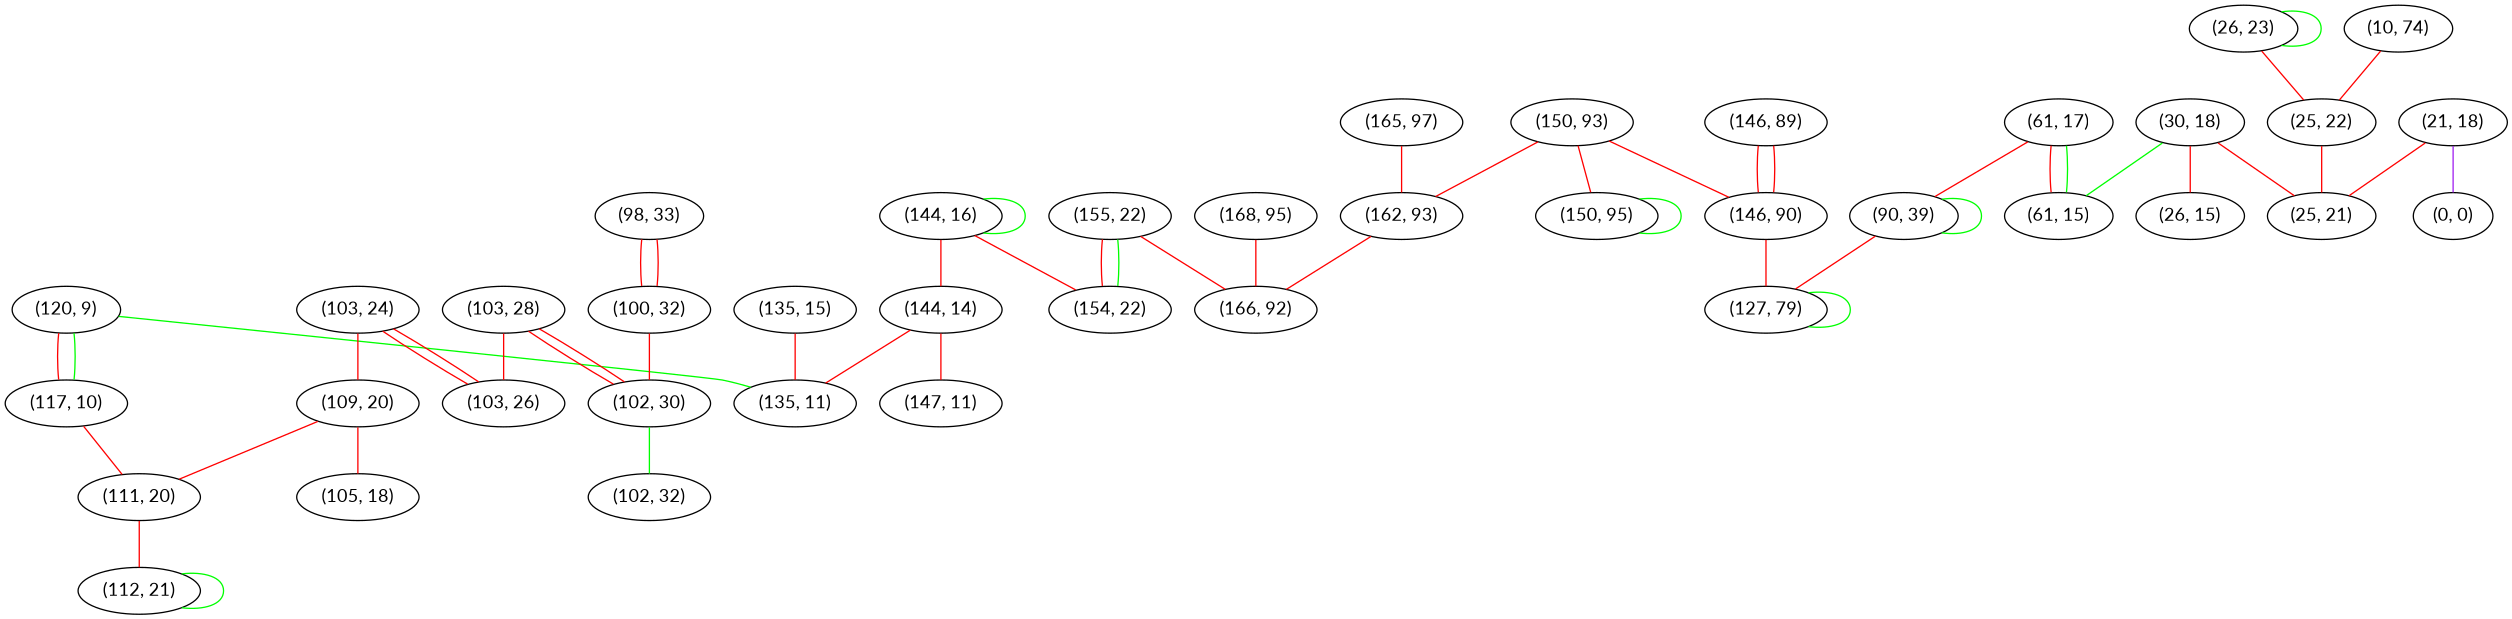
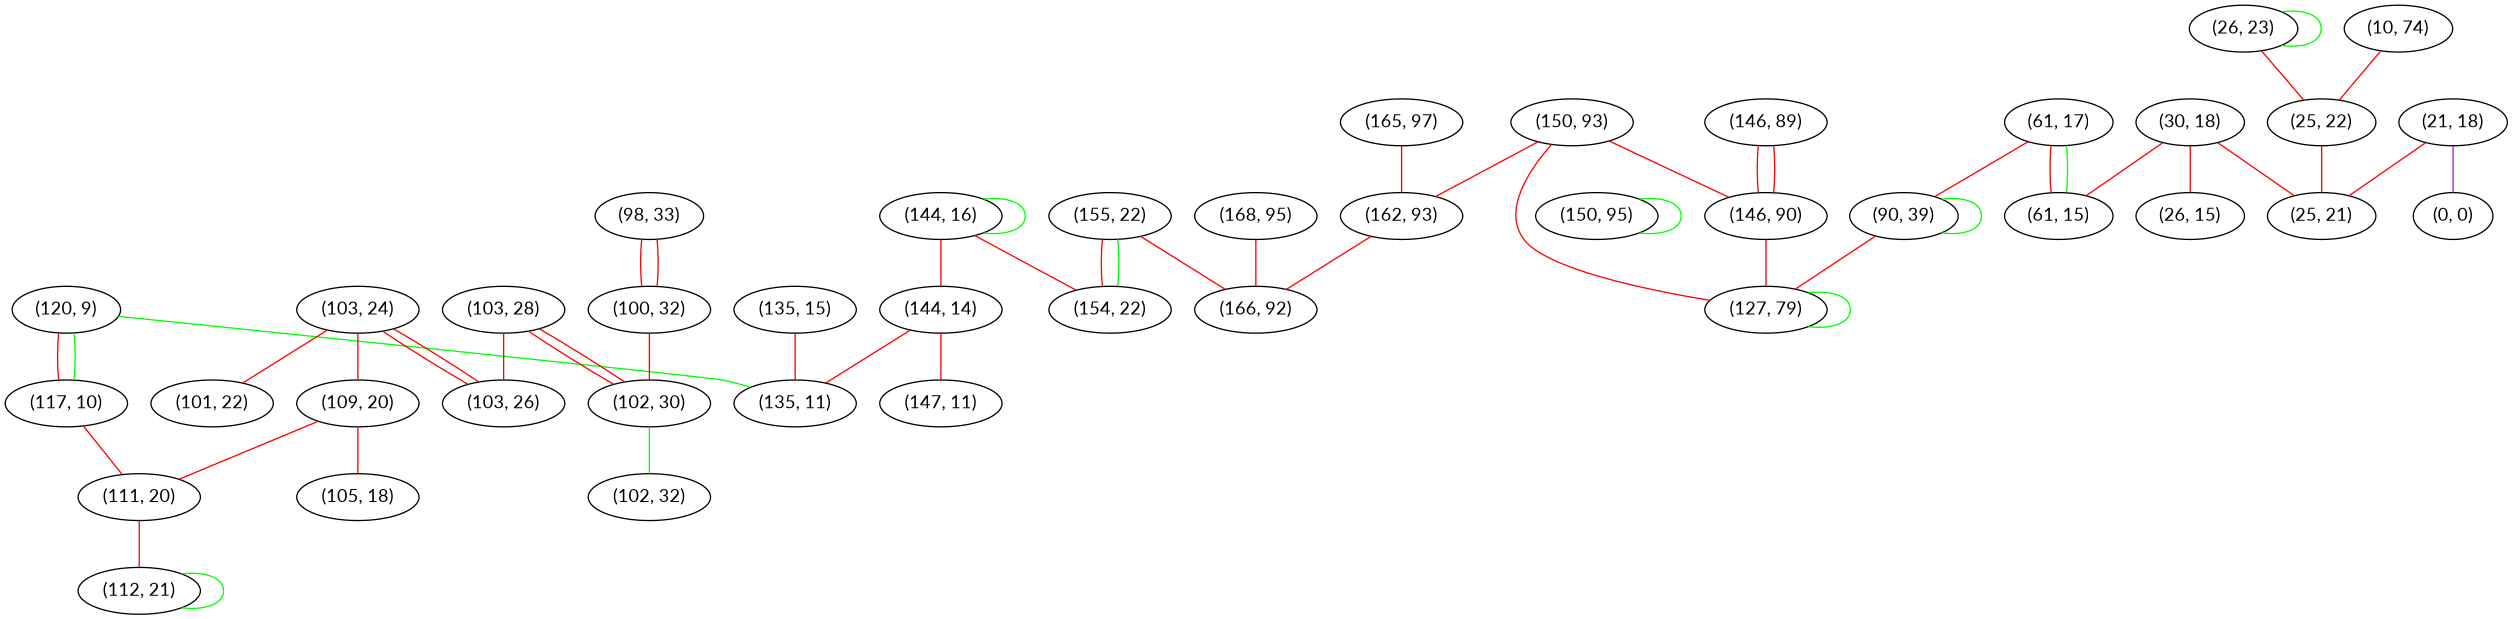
edge "(150, 93)" -- "(150, 95)": now "(150, 93)" -- "(127, 79)"
edge "(30, 18)" -- "(61, 15)": color green -> red
node "(101, 22)": added
